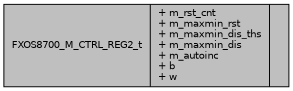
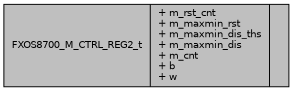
node "FXOS8700_M_CTRL_REG2_t": text "+ m_autoinc" -> "+ m_cnt"
